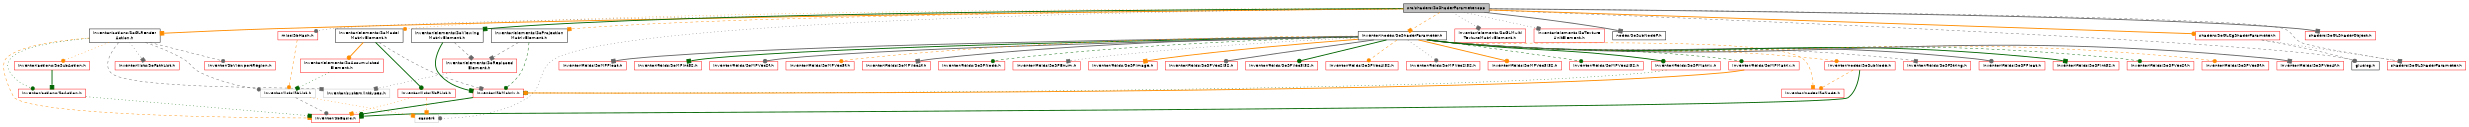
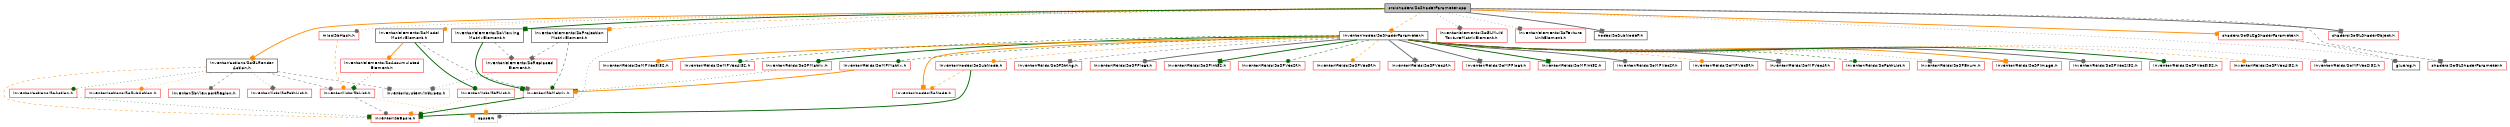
edge "src/shaders/SoShaderParameter.cpp" -> "glue/cg.h": style dashed -> dotted
edge "Inventor/nodes/SoShaderParameter.h" -> "Inventor/nodes/SoNode.h": style dashed -> bold
node "Inventor/fields/SoSFNode.h": label "Inventor/fields/SoSFNode.h" -> "Inventor/fields/SoPathList.h"
edge "Inventor/actions/SoSubAction.h" -> "Inventor/actions/SoAction.h": removed
node "Inventor/lists/SbList.h": color grey75 -> red
